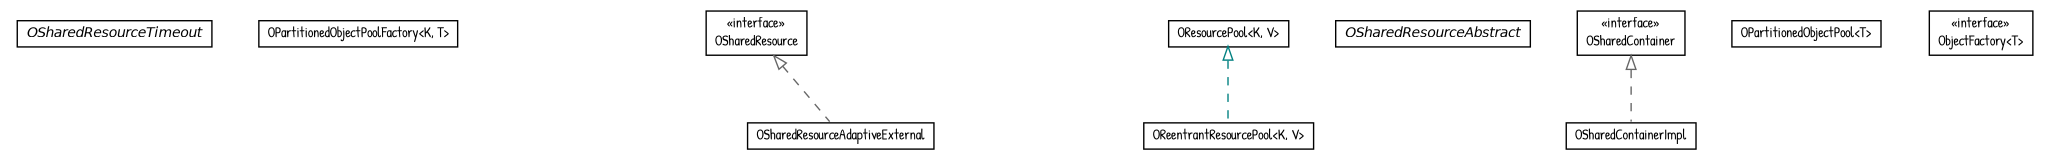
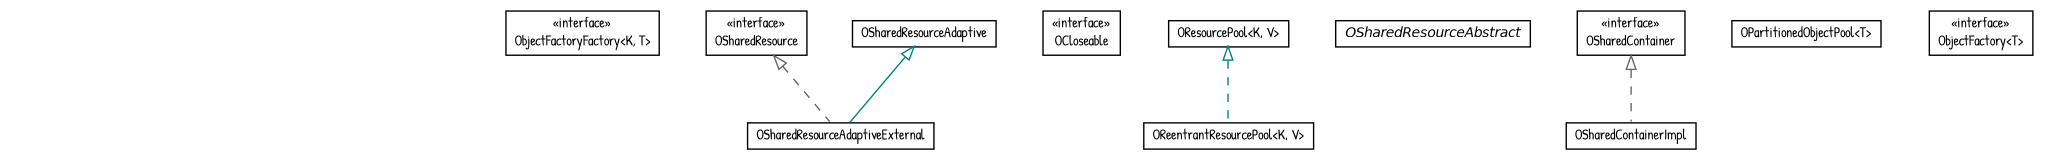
node "OSharedResourceTimeout": removed
node "OPartitionedObjectPoolFactory<K, T>": removed
node "ObjectFactoryFactory<K, T>": added
node "OSharedResourceAdaptive": added
node "OCloseable": added
